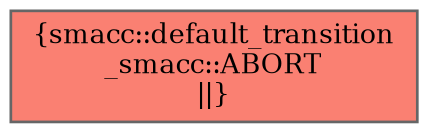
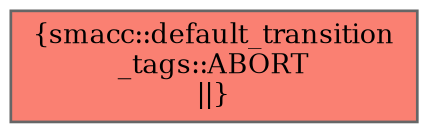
node "{smacc::default_transition _smacc::ABORT ||}": label "{smacc::default_transition _smacc::ABORT ||}" -> "{smacc::default_transition _tags::ABORT ||}"
